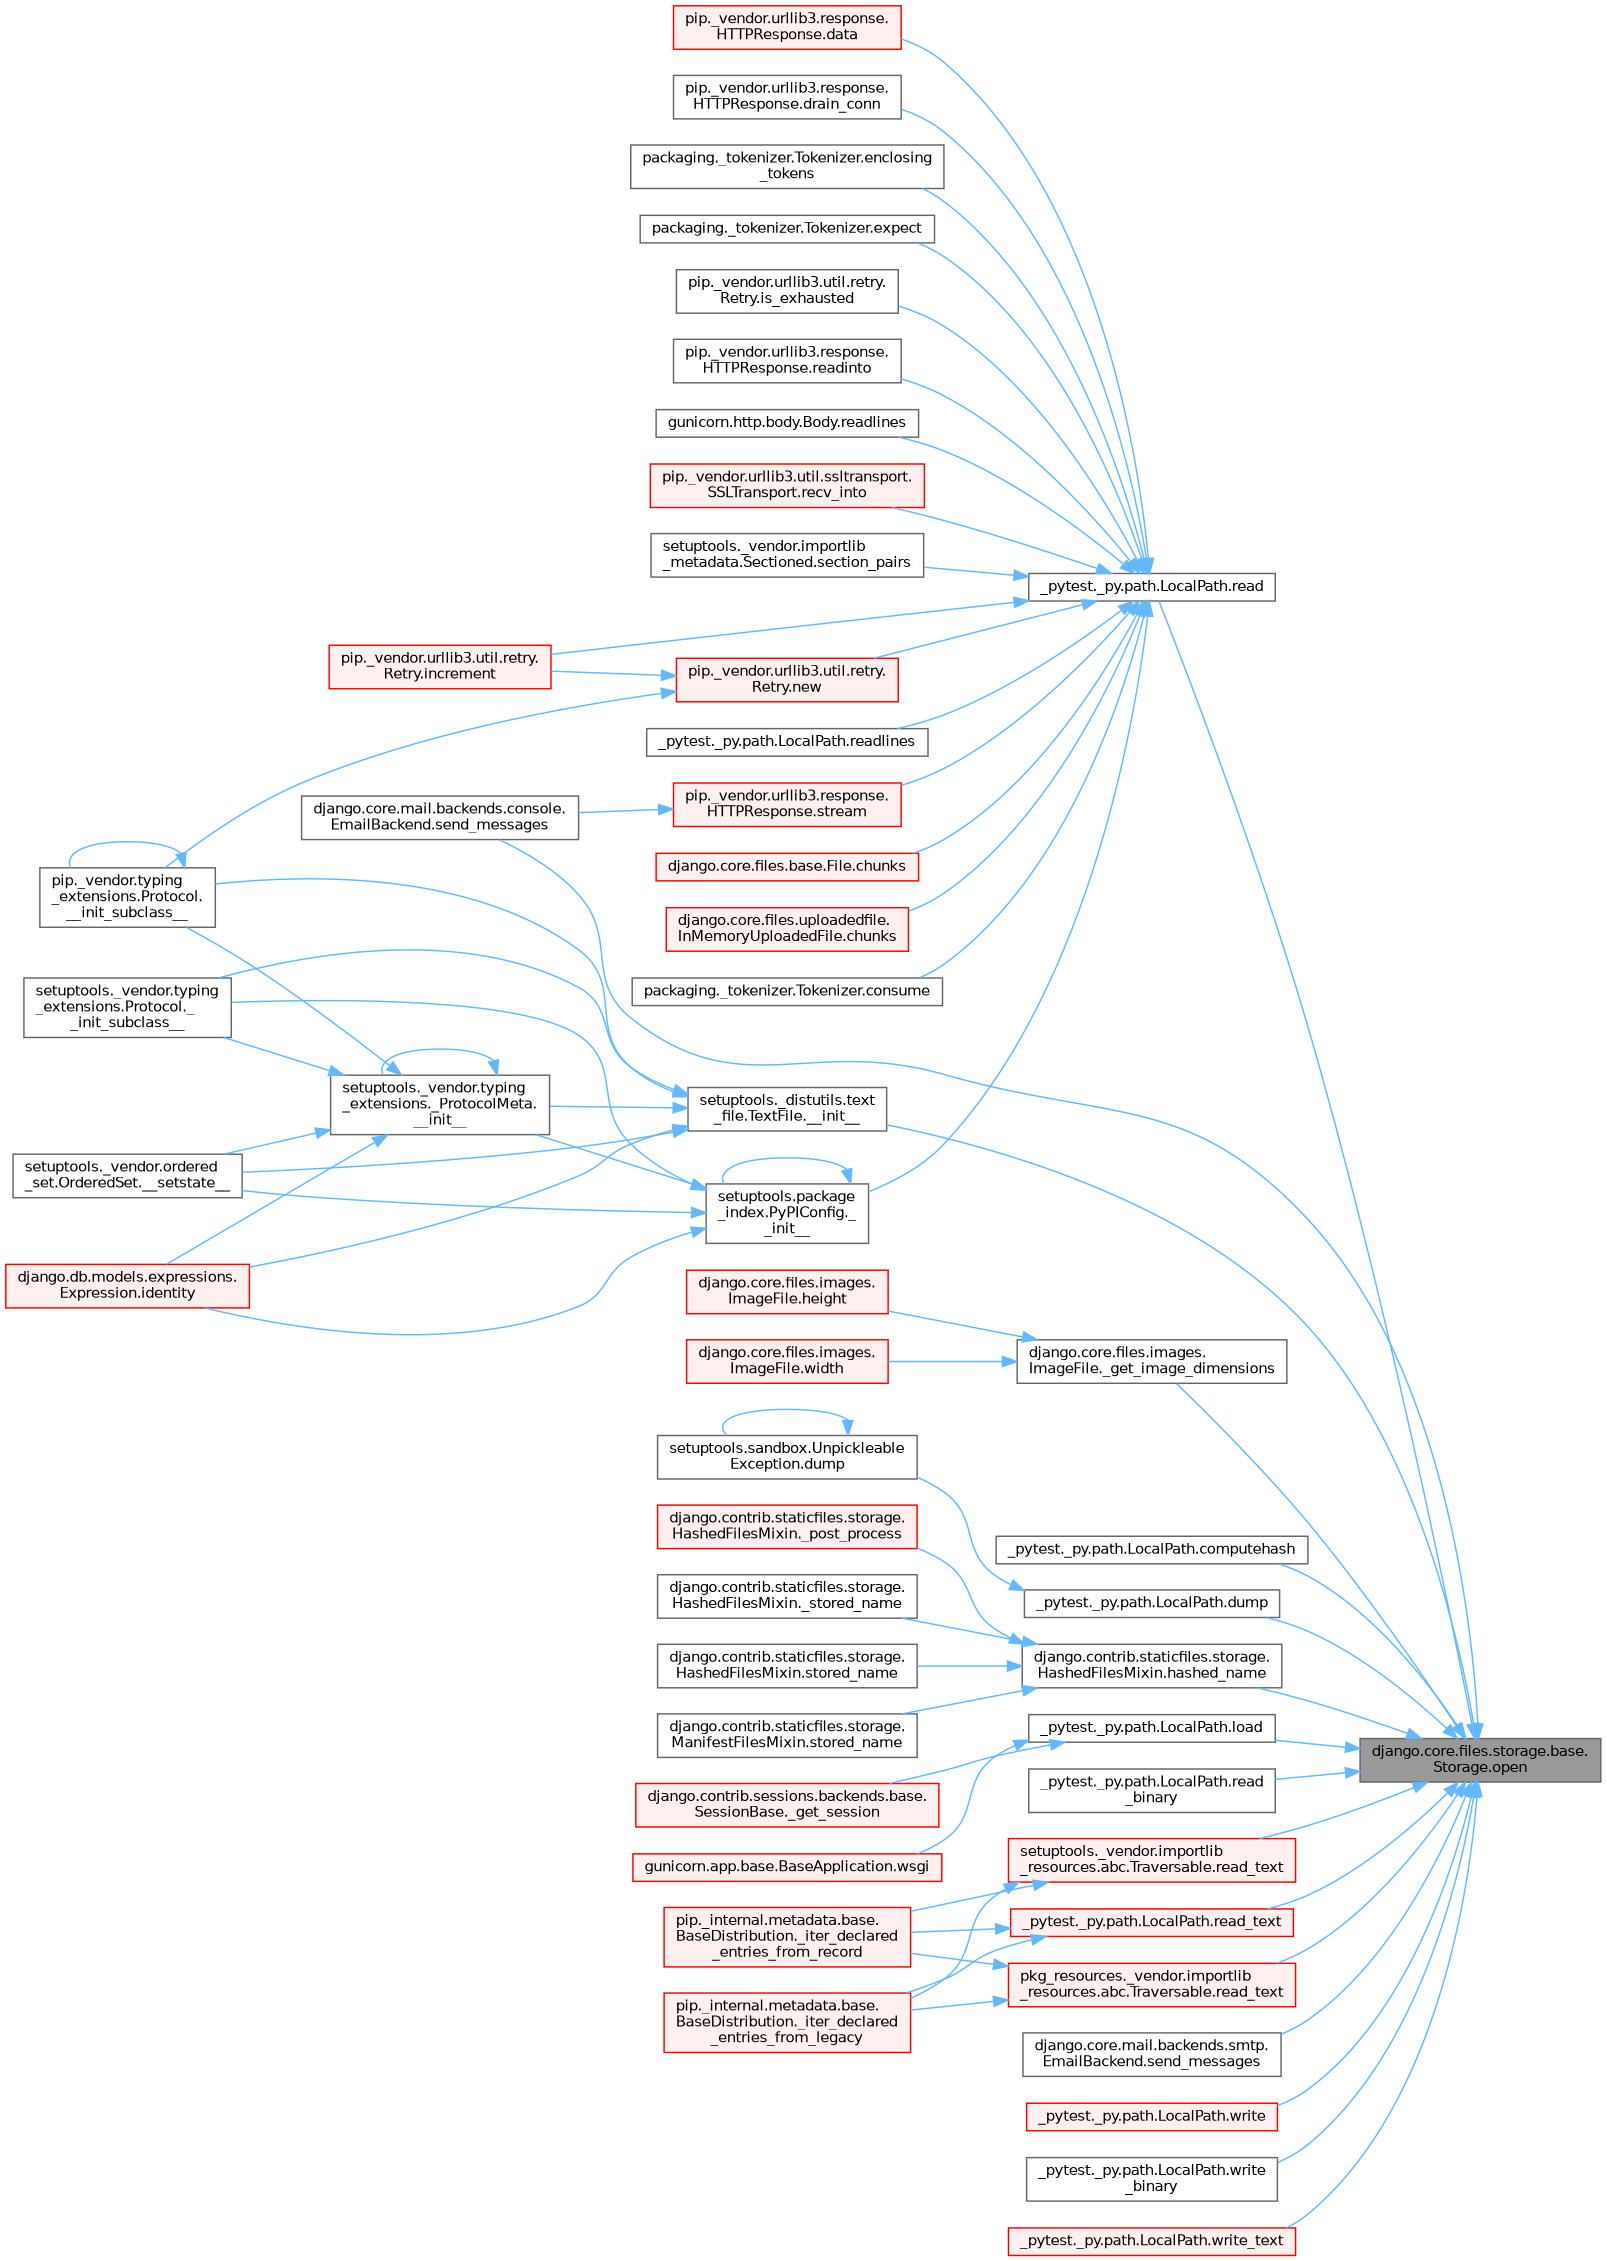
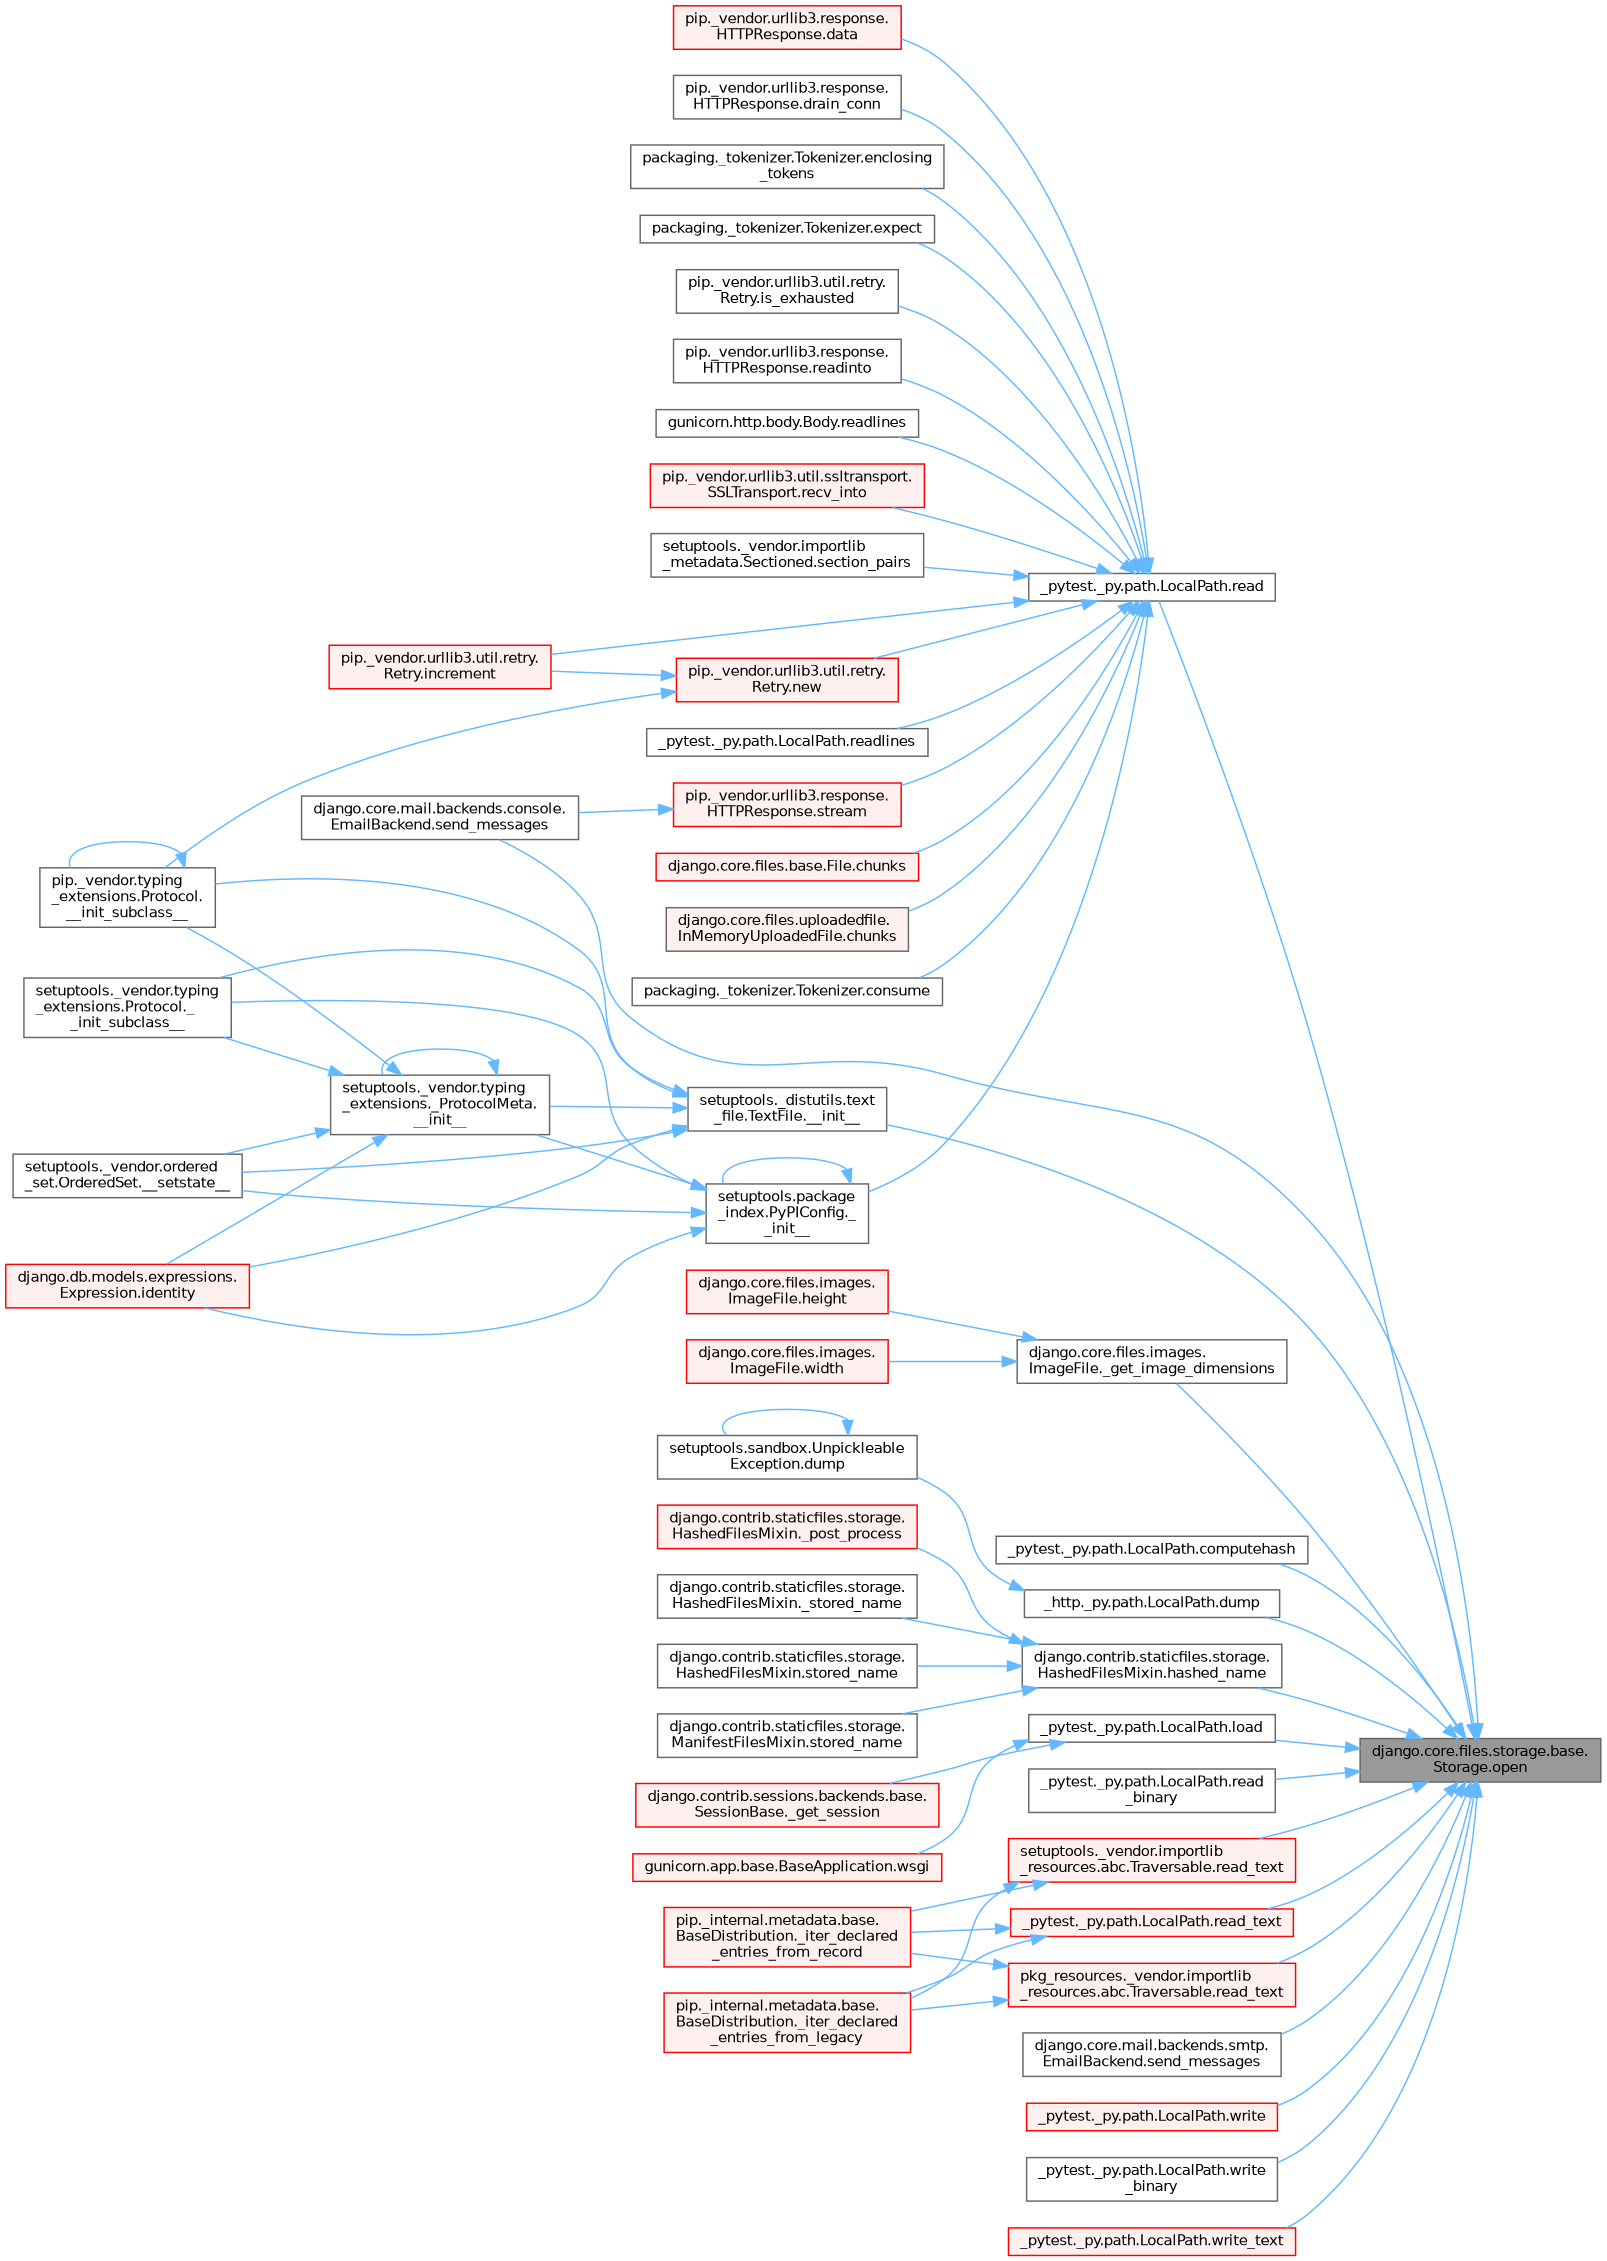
node "django.core.files.uploadedfile. InMemoryUploadedFile.chunks": color red -> grey40
node "_pytest._py.path.LocalPath.dump": label "_pytest._py.path.LocalPath.dump" -> "_http._py.path.LocalPath.dump"
